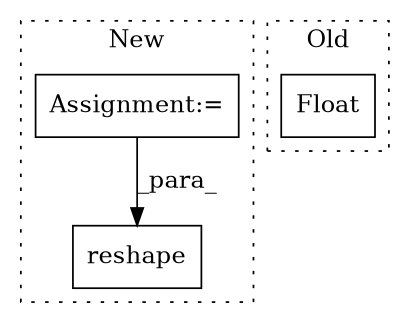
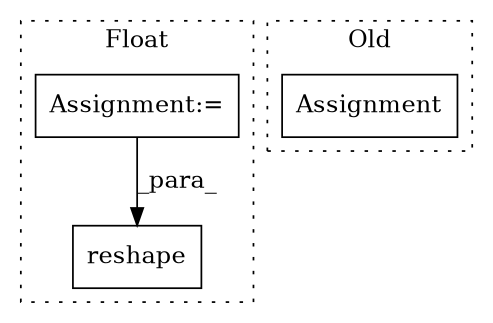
cluster "New": label "New" -> "Float"
node "Float": label "Float" -> "Assignment"
